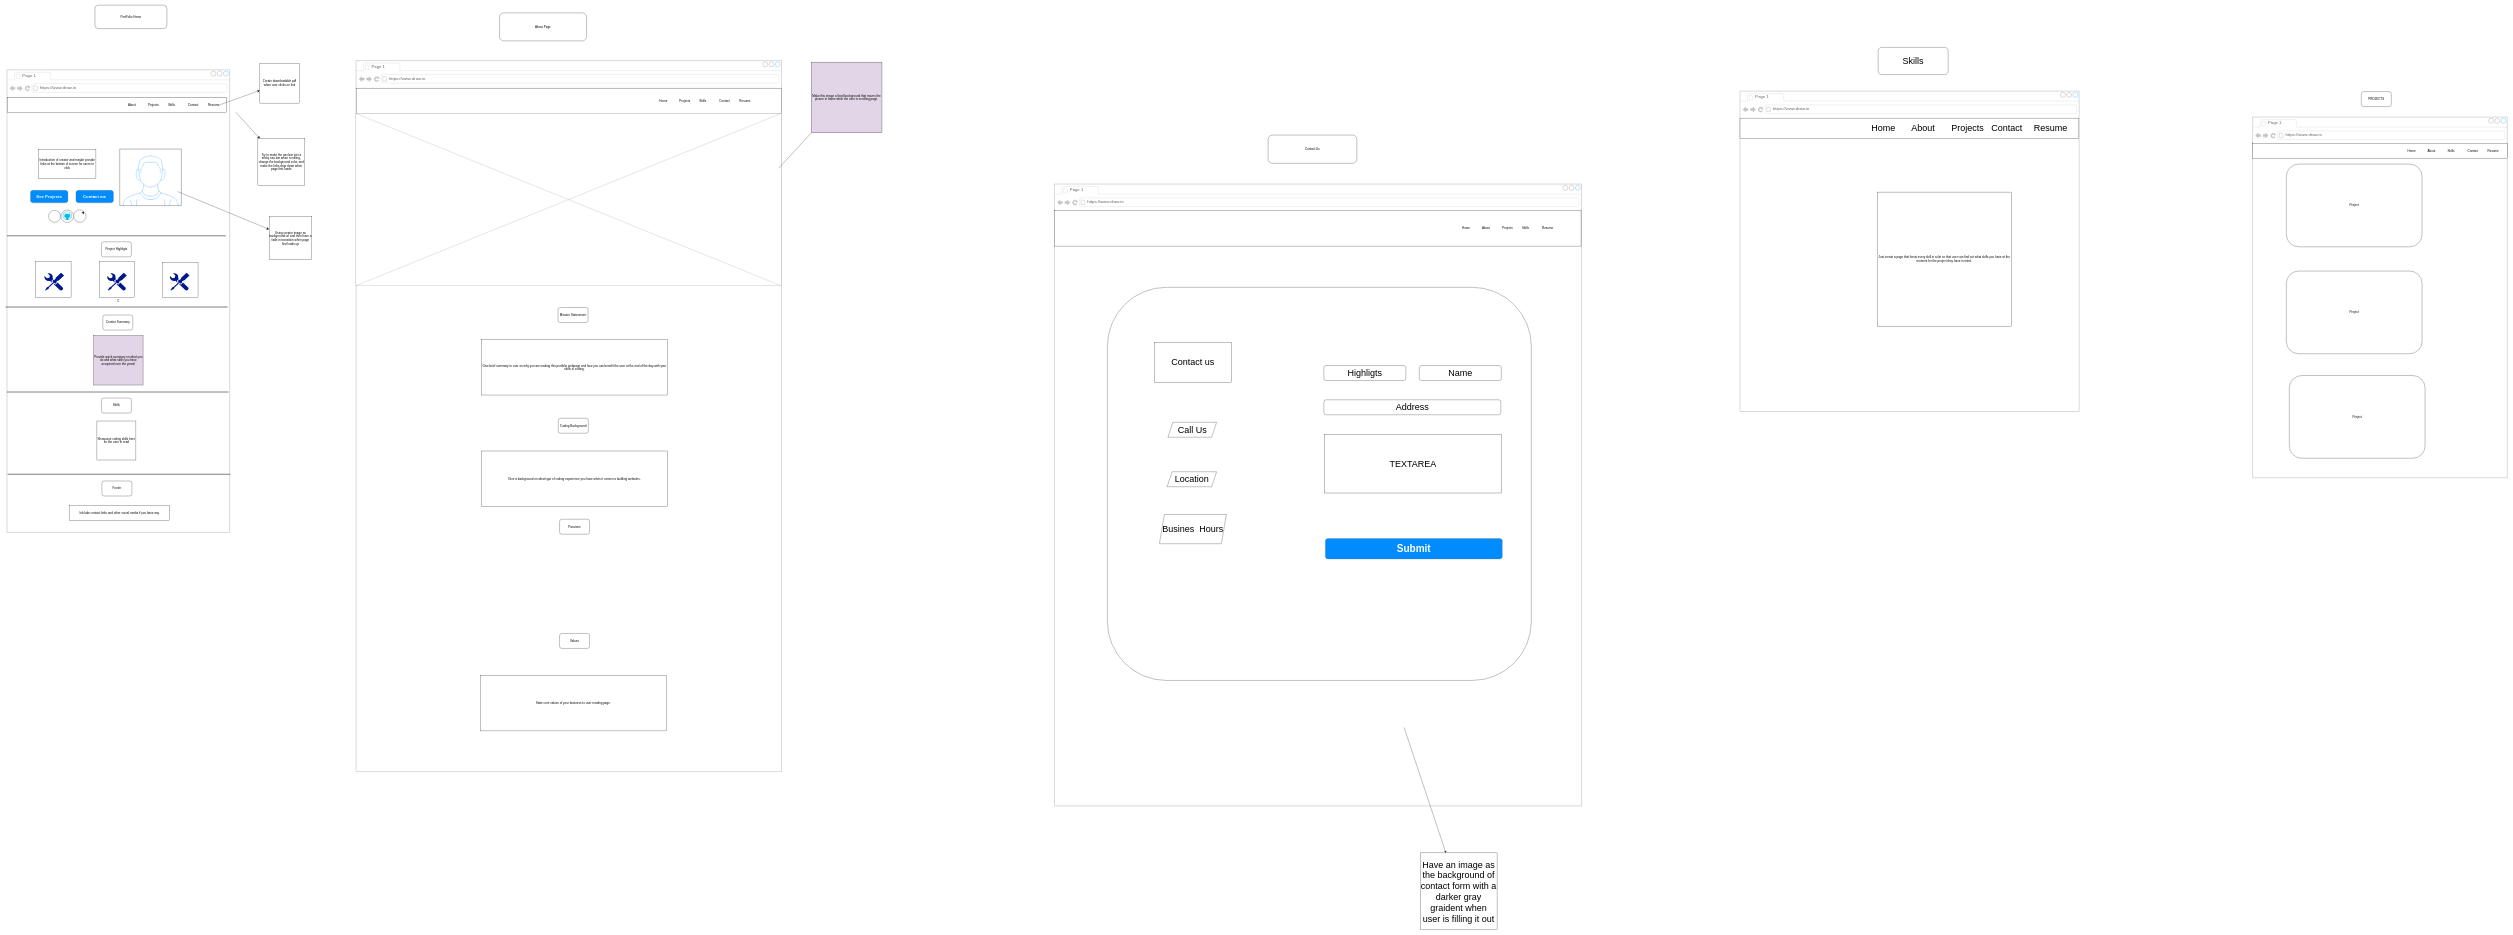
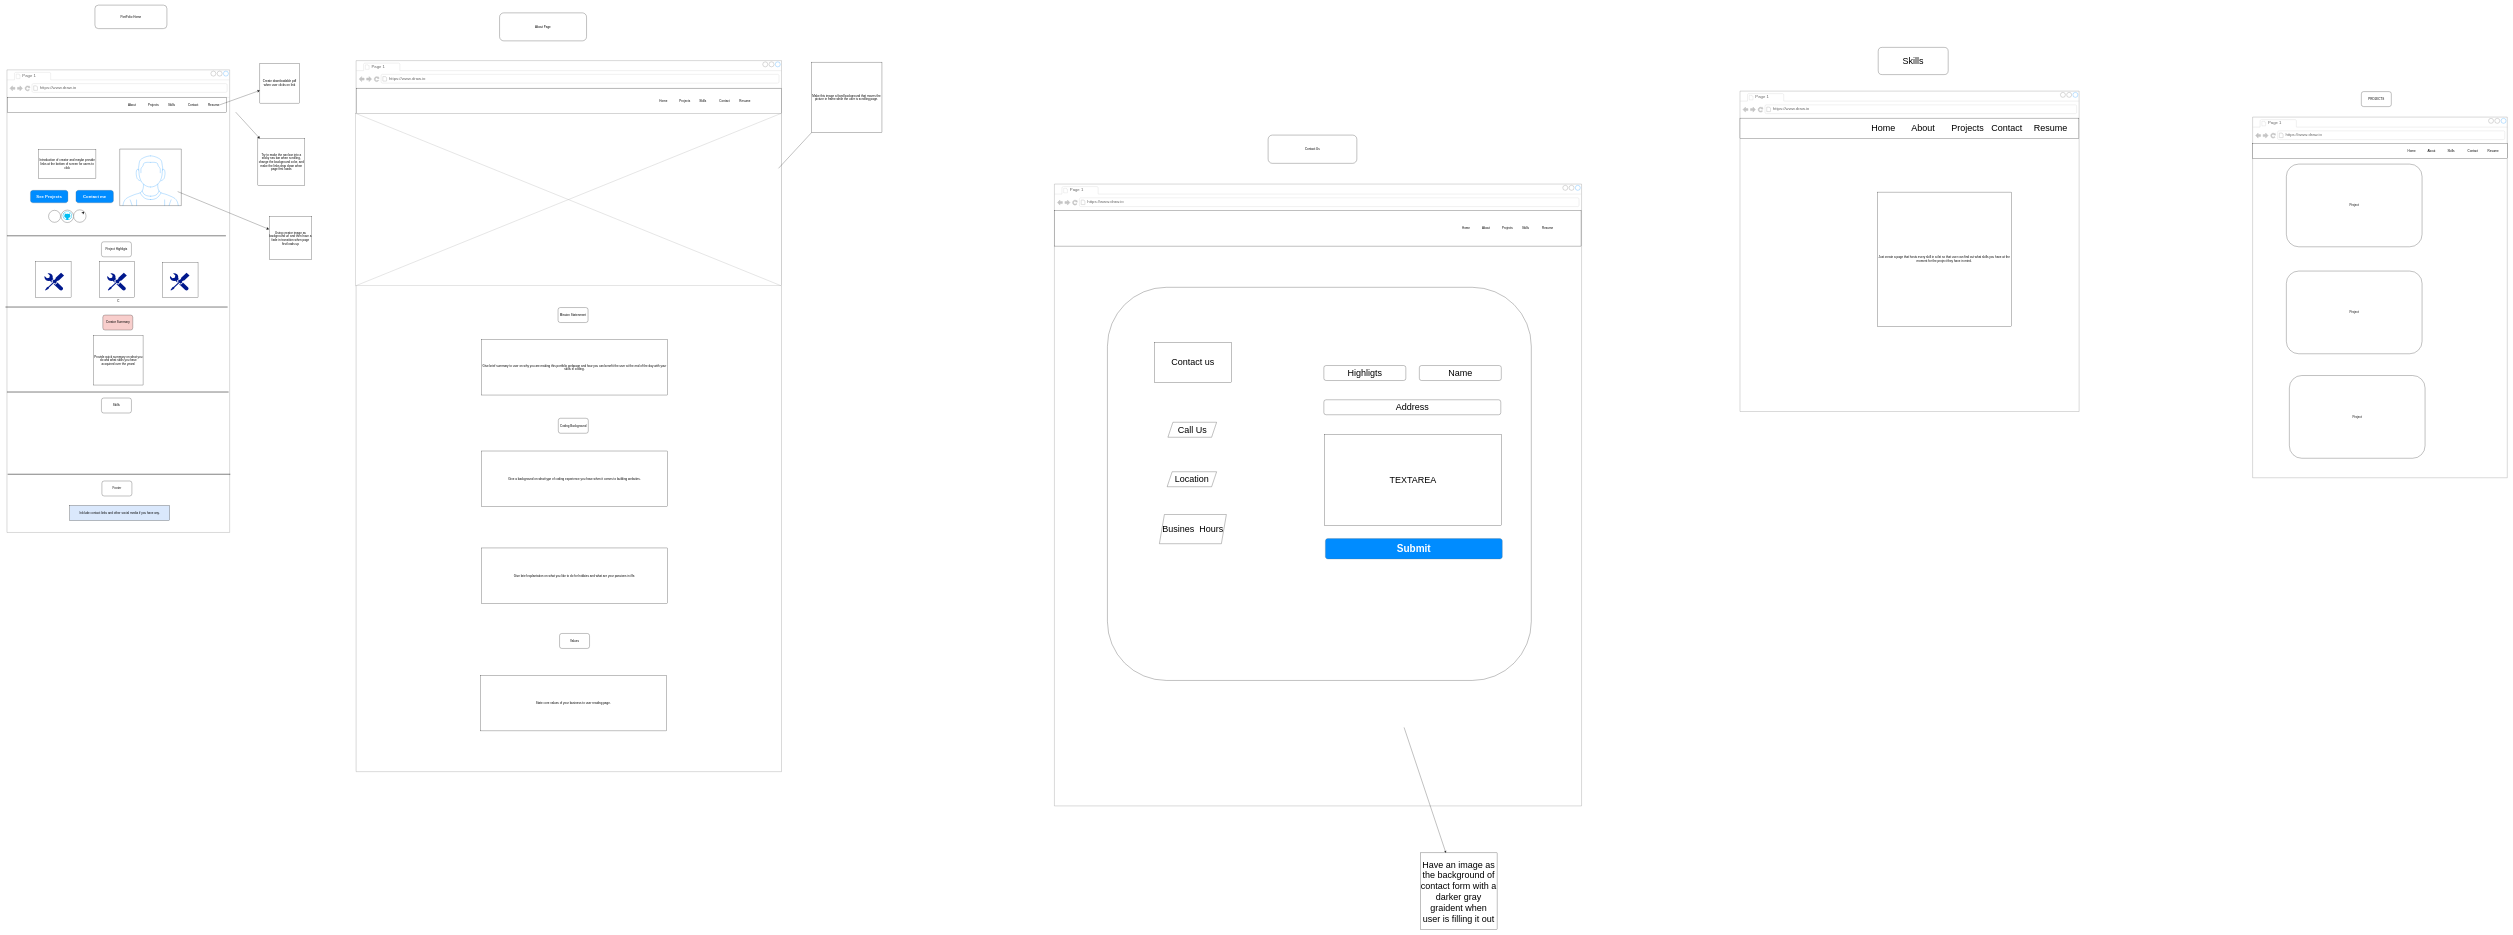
node "Make this image a fixed background that moves the picture in frame while the user is scrolling page.": fillcolor #e1d5e7 -> #ffffff
node "Creator Summary": fillcolor #ffffff -> #f8cecc
node "Provide quick summary on what you do and what skills you have accquired over the years/": fillcolor #e1d5e7 -> #ffffff
node "Showcase coding skills here for the user to read": removed
node "TEXTAREA": size 177x59 -> 177x91
node "Inlclude contact links and other social media if you have any.": fillcolor #ffffff -> #dae8fc
node "Passions": removed
node "Give brief explantation on what you like to do for hobbies and what are your passions in ilfe.": added
